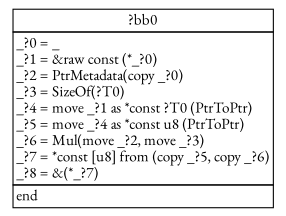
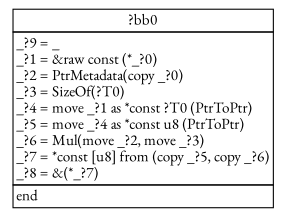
node "?bb0": text "_?0 = _" -> "_?9 = _"
